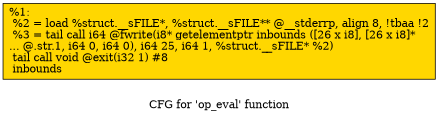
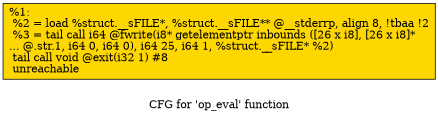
node "%1:": text "inbounds" -> "unreachable"
